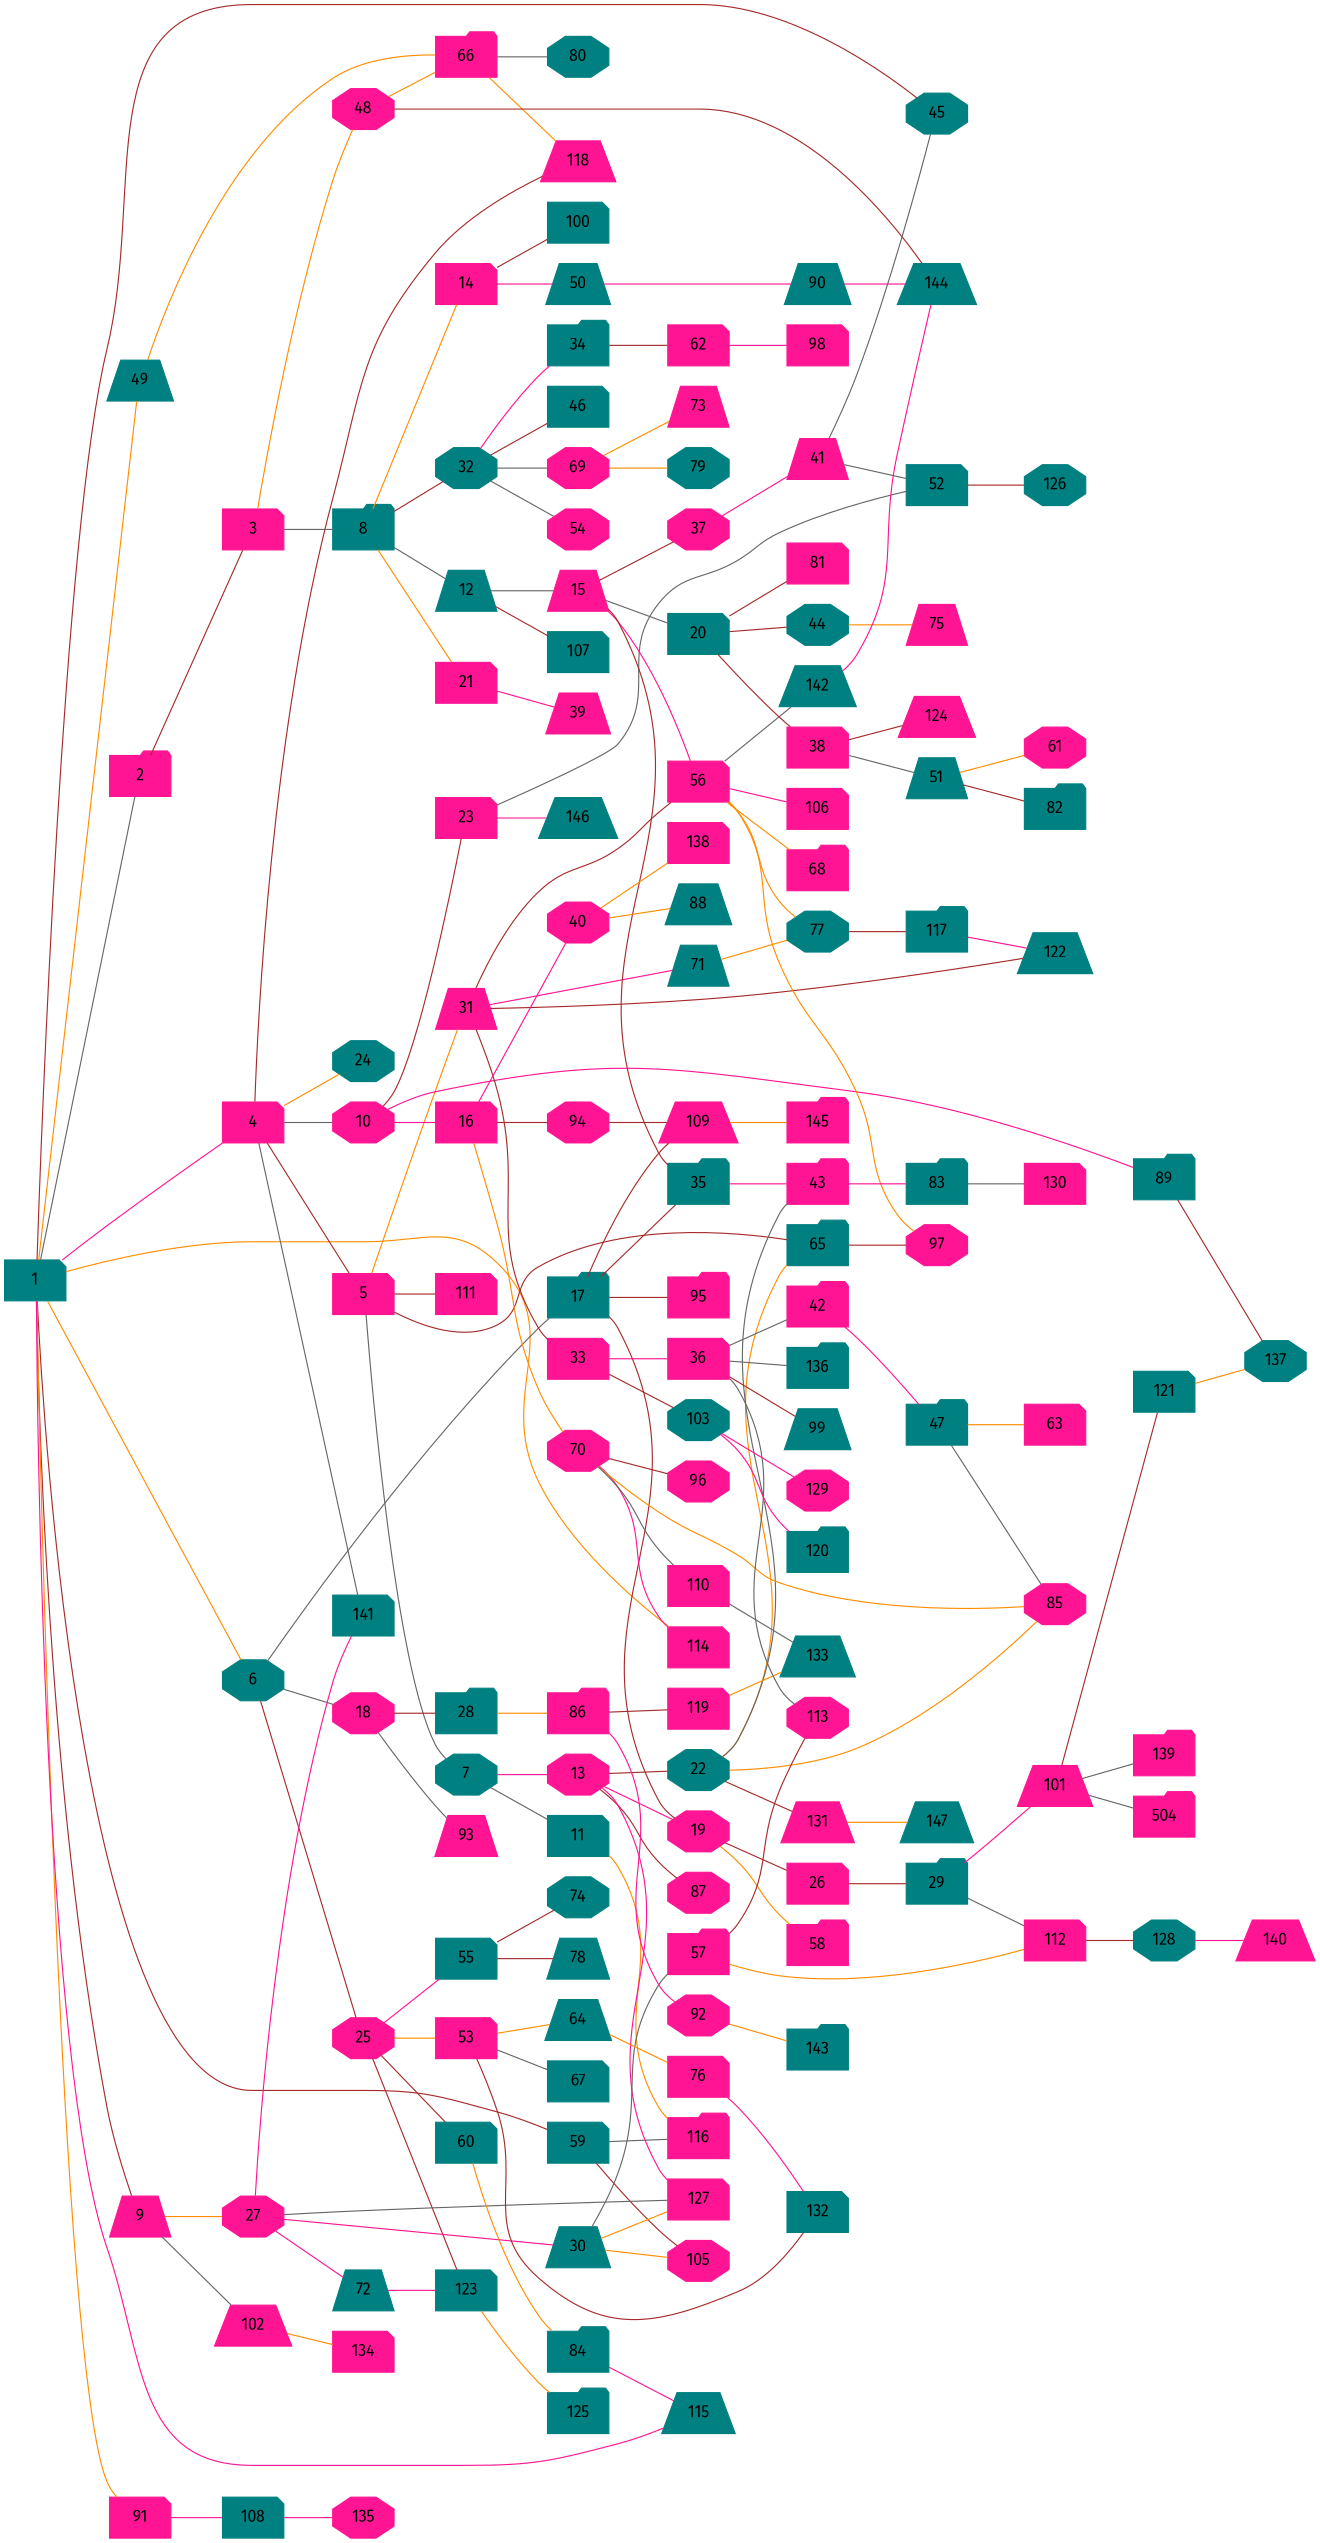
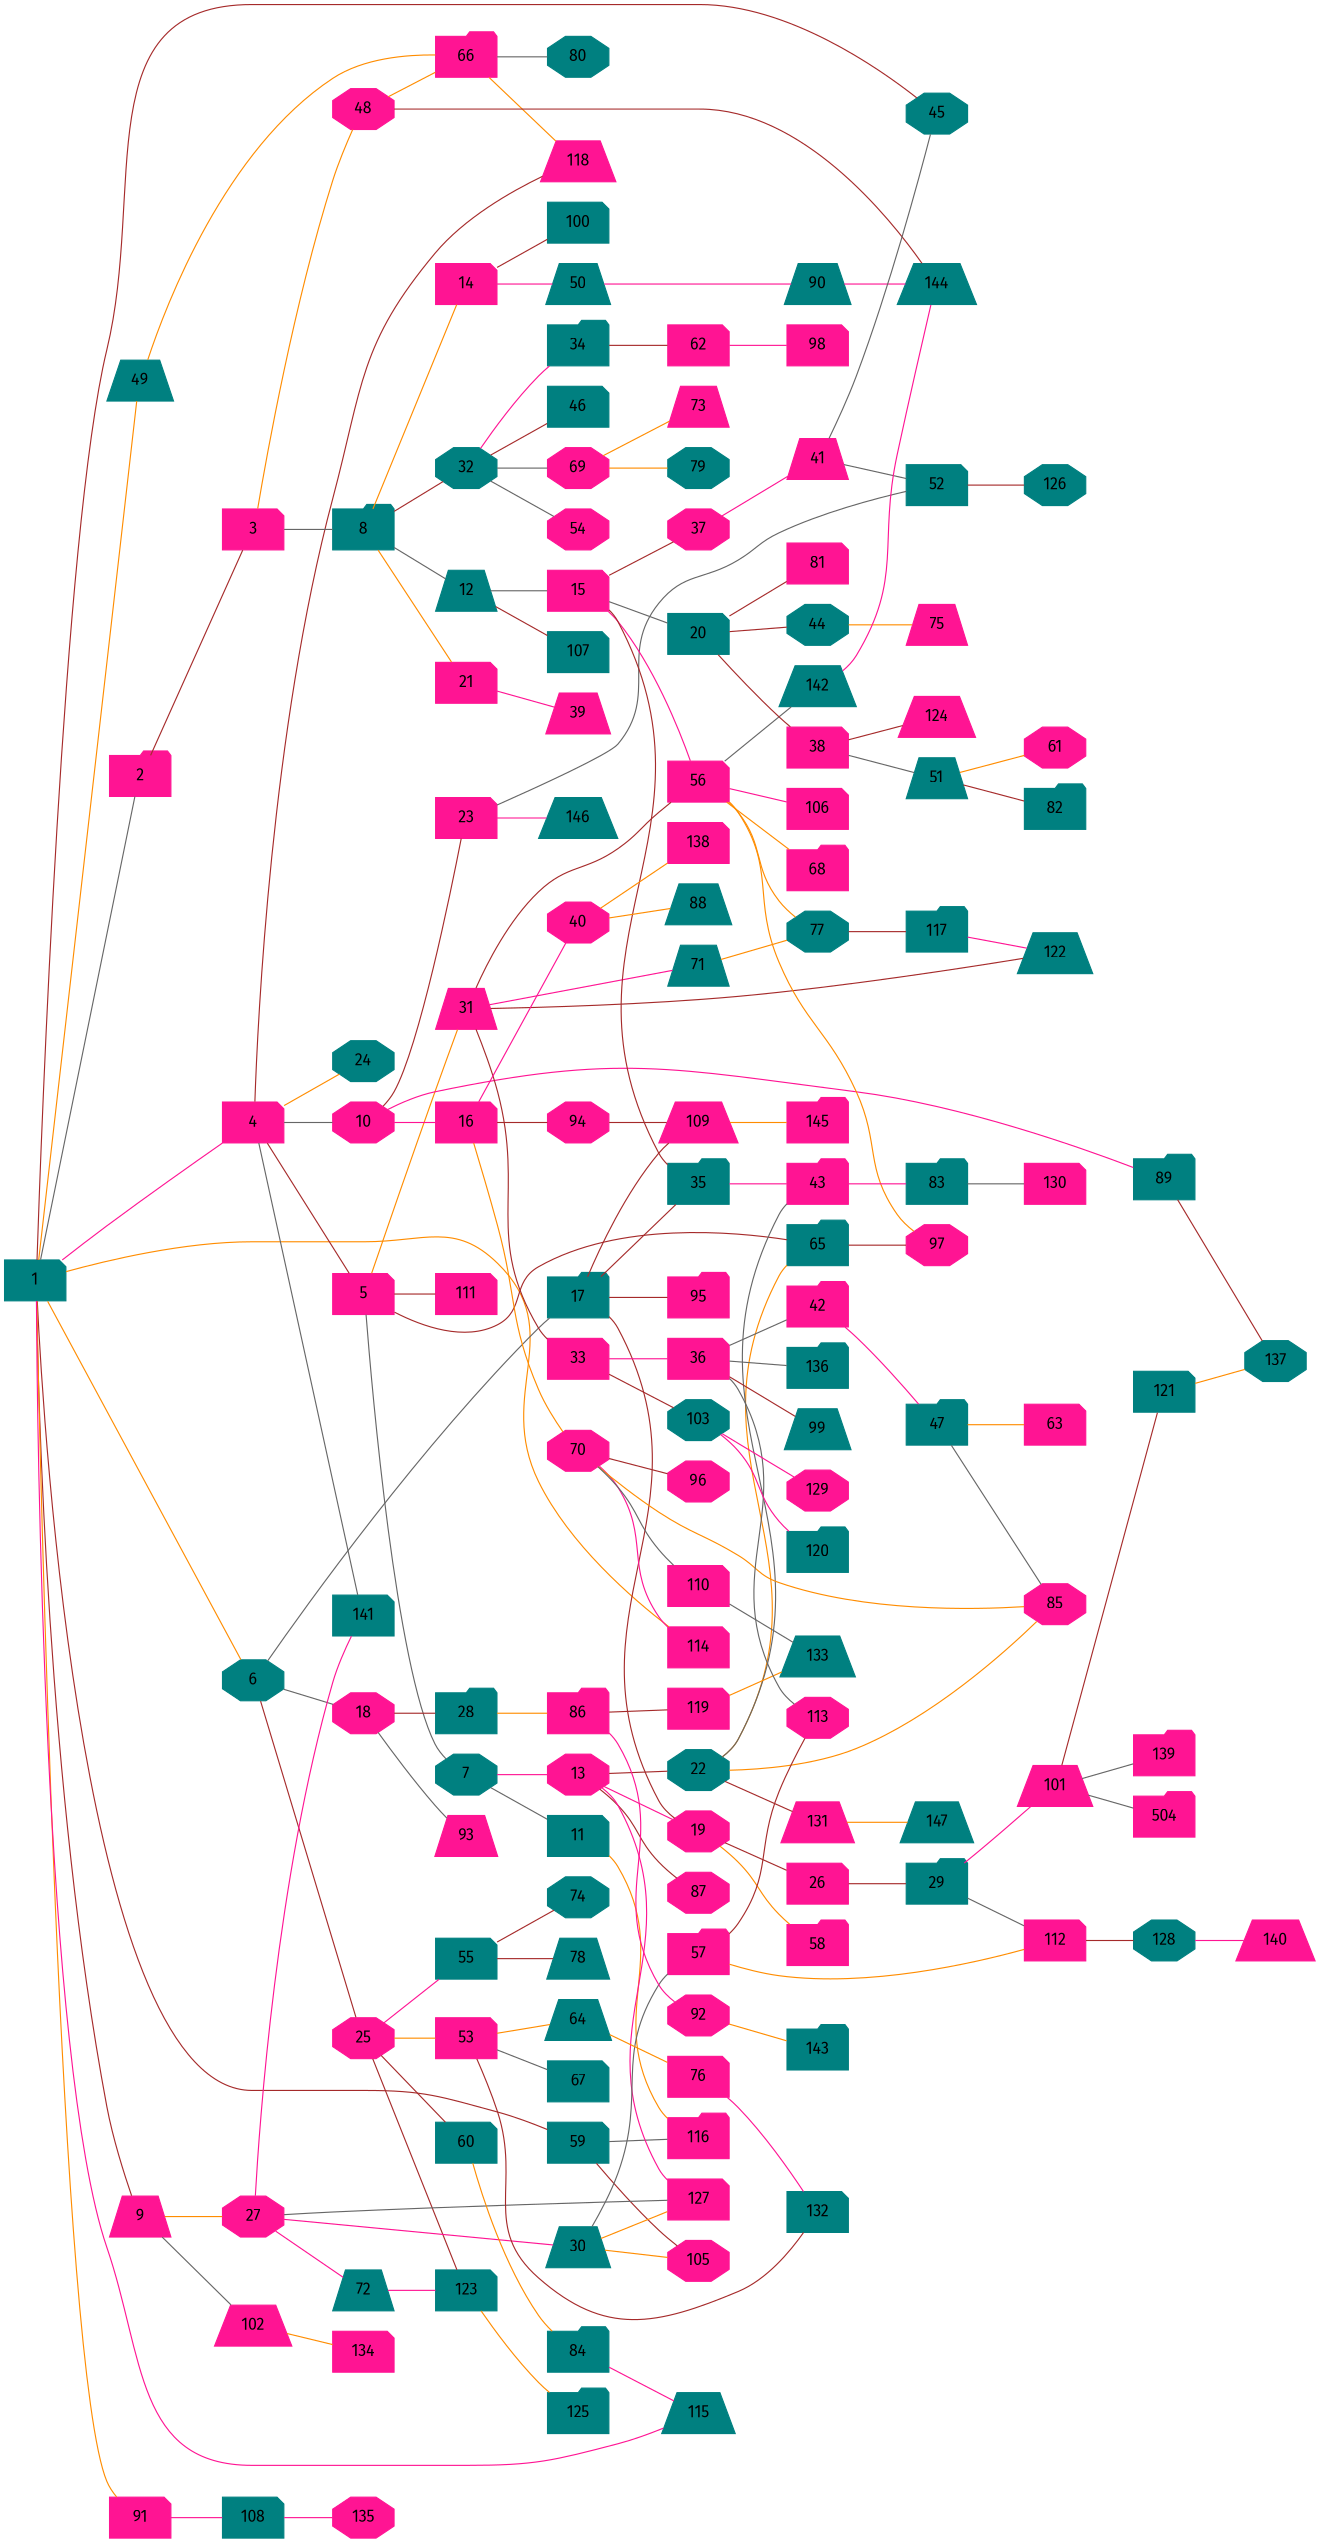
node "15": shape trapezium -> note
